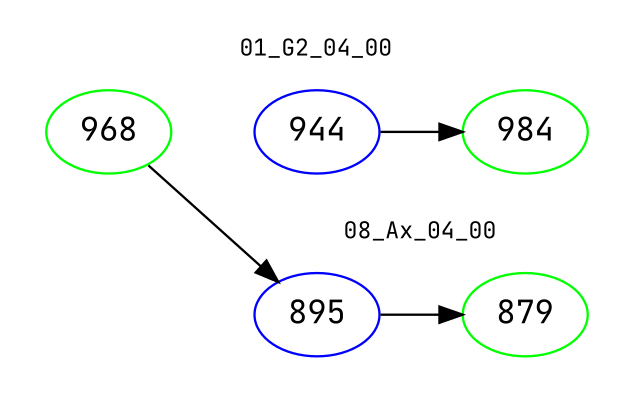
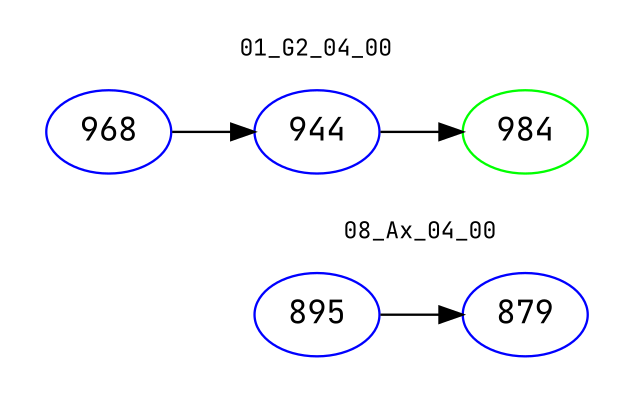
node "968": color green -> blue
edge "968" -> "895": now "968" -> "944"
node "879": color green -> blue
